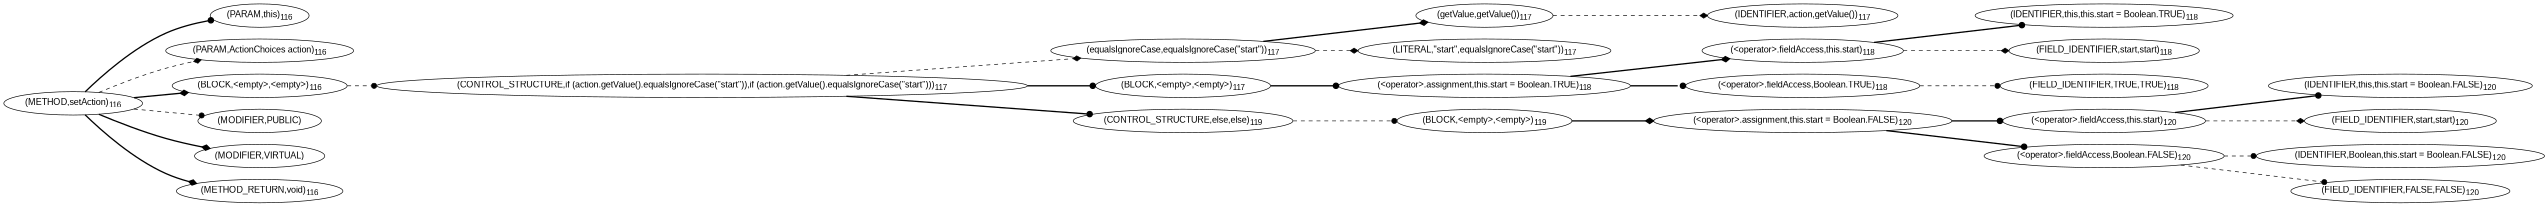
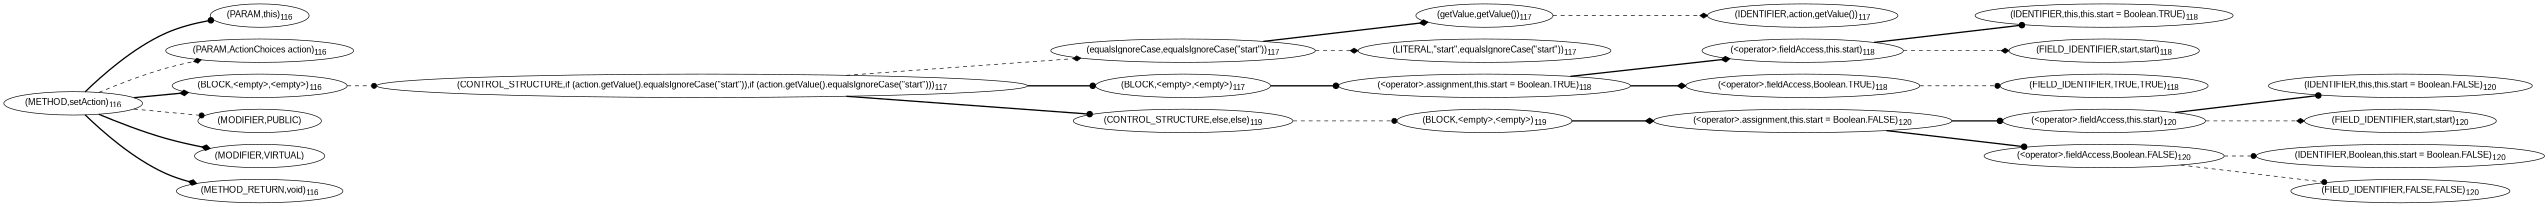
edge "(<operator>.assignment,this.start = Boolean.TRUE)" -> "(<operator>.fieldAccess,Boolean.TRUE)": arrowhead dot -> diamond
